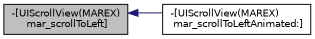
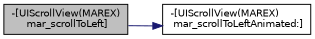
edge "-[UIScrollView(MAREX) mar_scrollToLeftAnimated:]" -> "-[UIScrollView(MAREX) mar_scrollToLeft]": reversed
